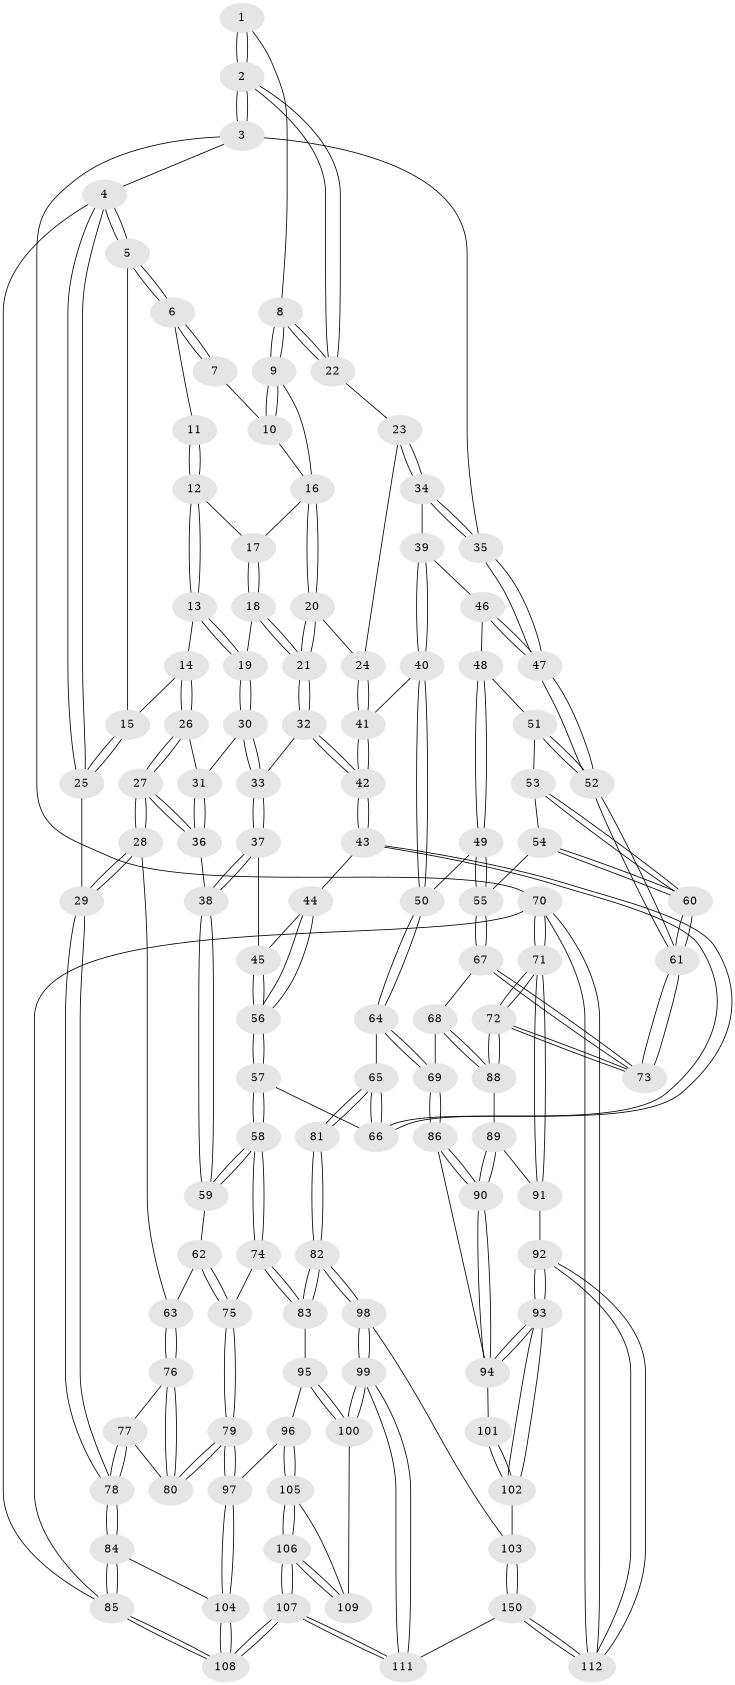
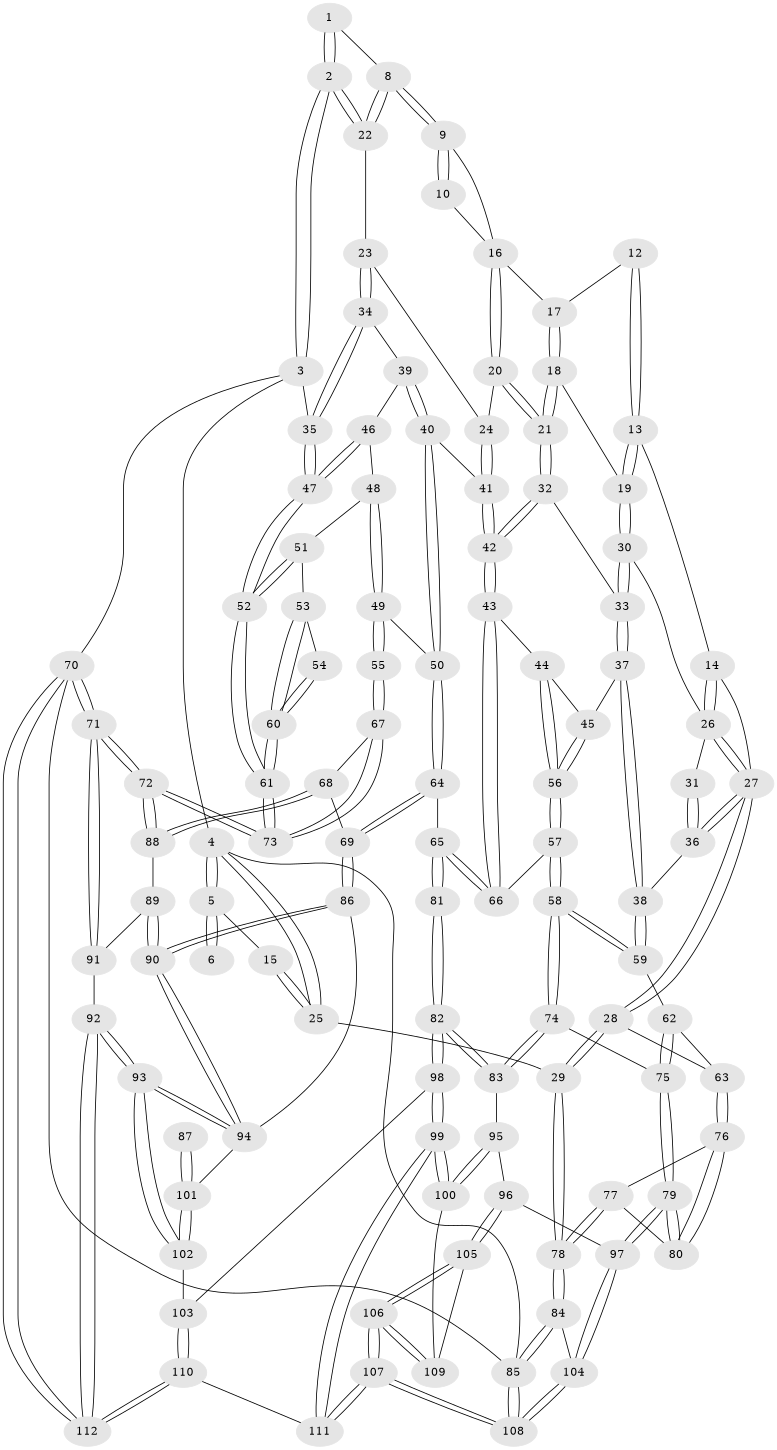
node "7": removed
node "11": removed
edge "14" -- "15": now "14" -- "27"
edge "30" -- "31": now "30" -- "26"
edge "54" -- "55": removed
node "87": added
node "150": label "150" -> "110"
